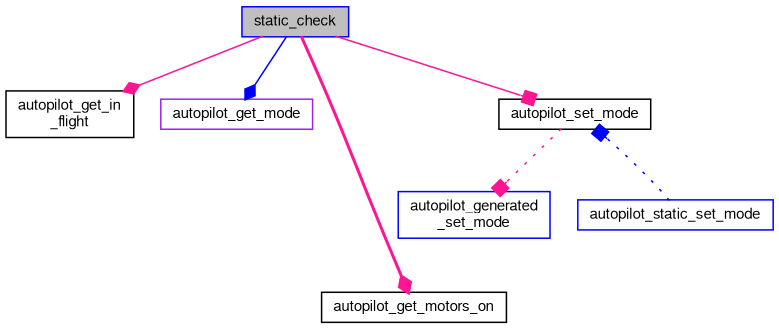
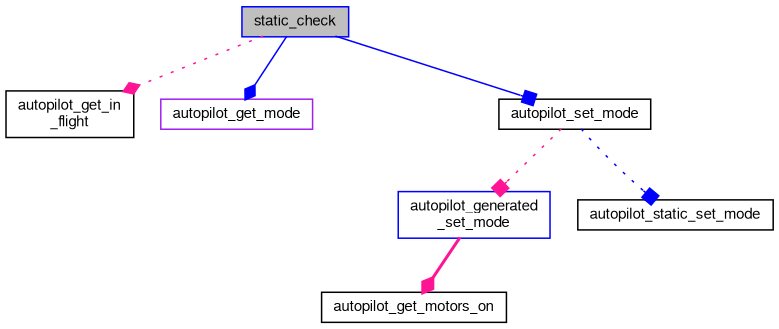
edge "static_check" -> "autopilot_get_in _flight": style solid -> dotted
edge "static_check" -> "autopilot_set_mode": color deeppink -> blue
edge "static_check" -> "autopilot_get_motors_on": now "autopilot_generated _set_mode" -> "autopilot_get_motors_on"
edge "autopilot_static_set_mode" -> "autopilot_set_mode": reversed
node "autopilot_static_set_mode": color blue -> black
